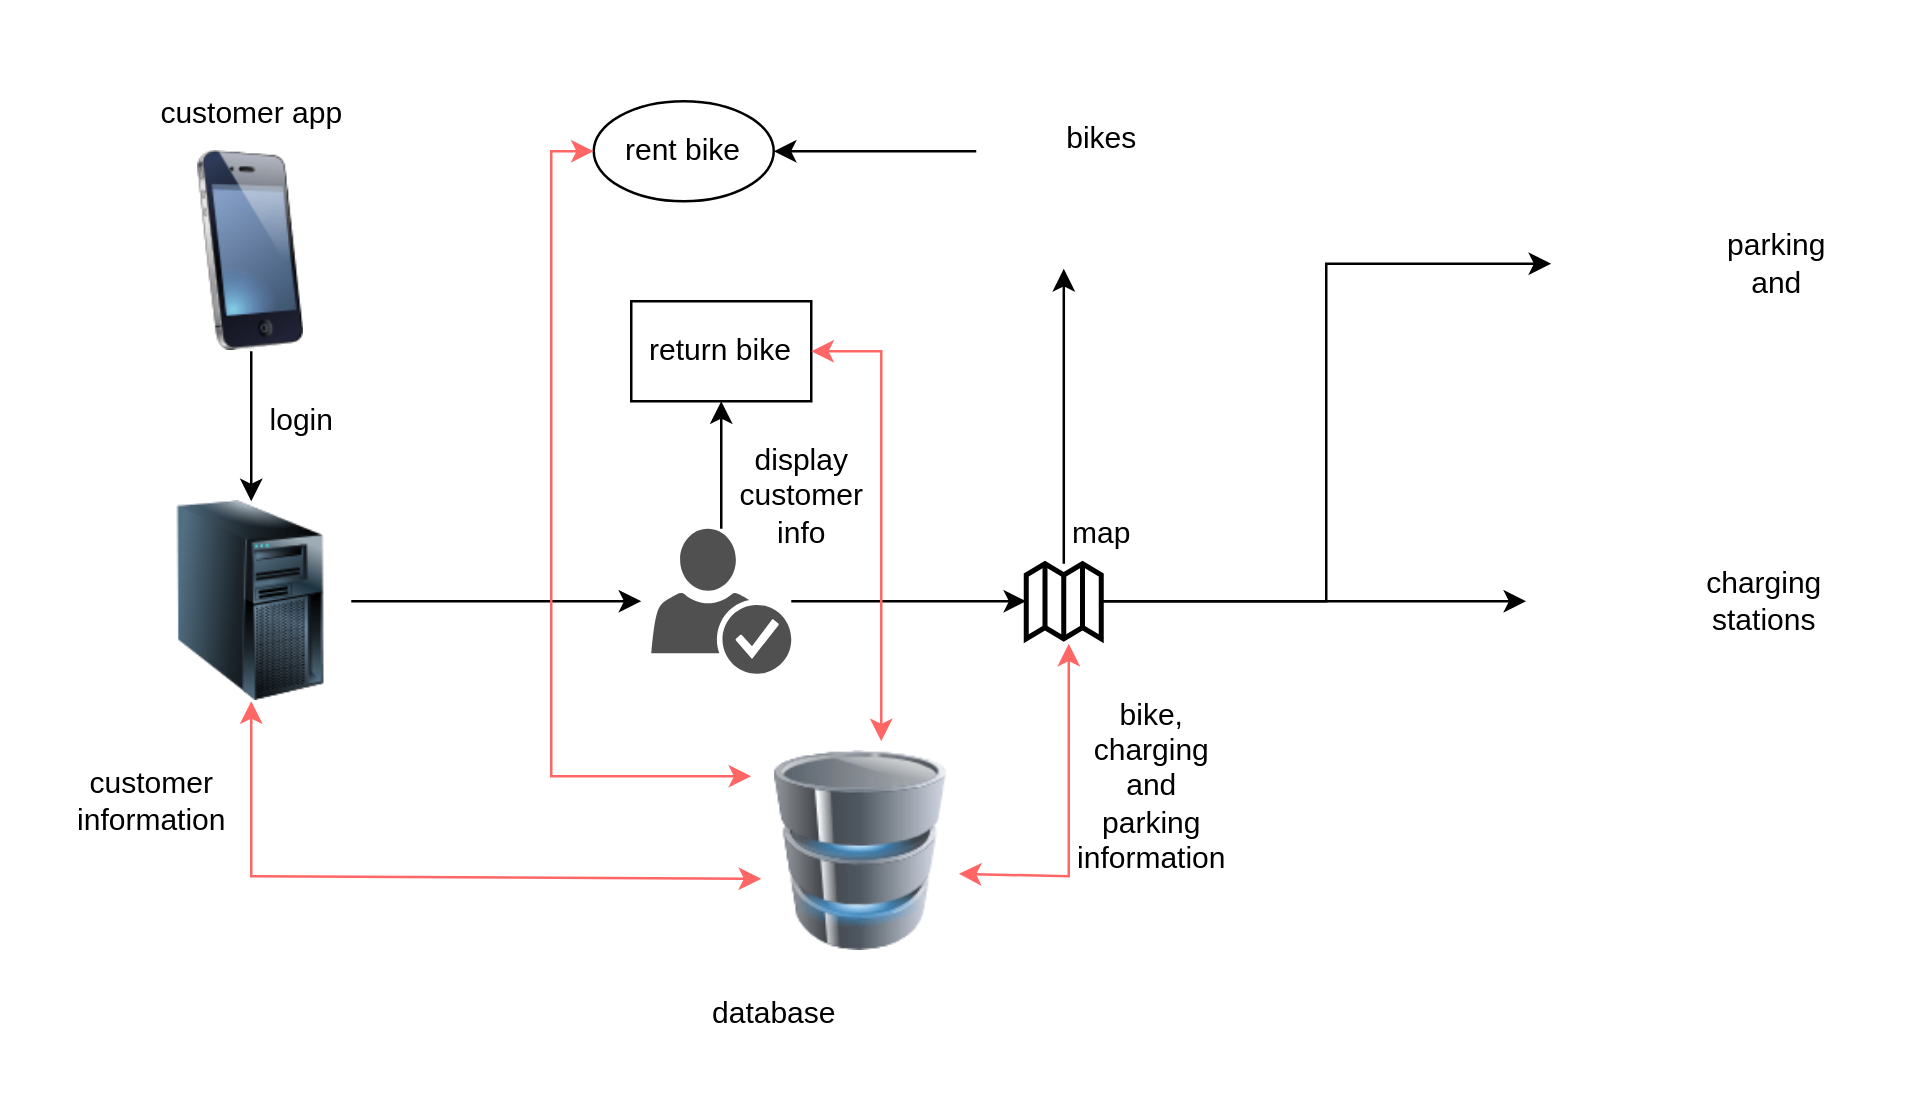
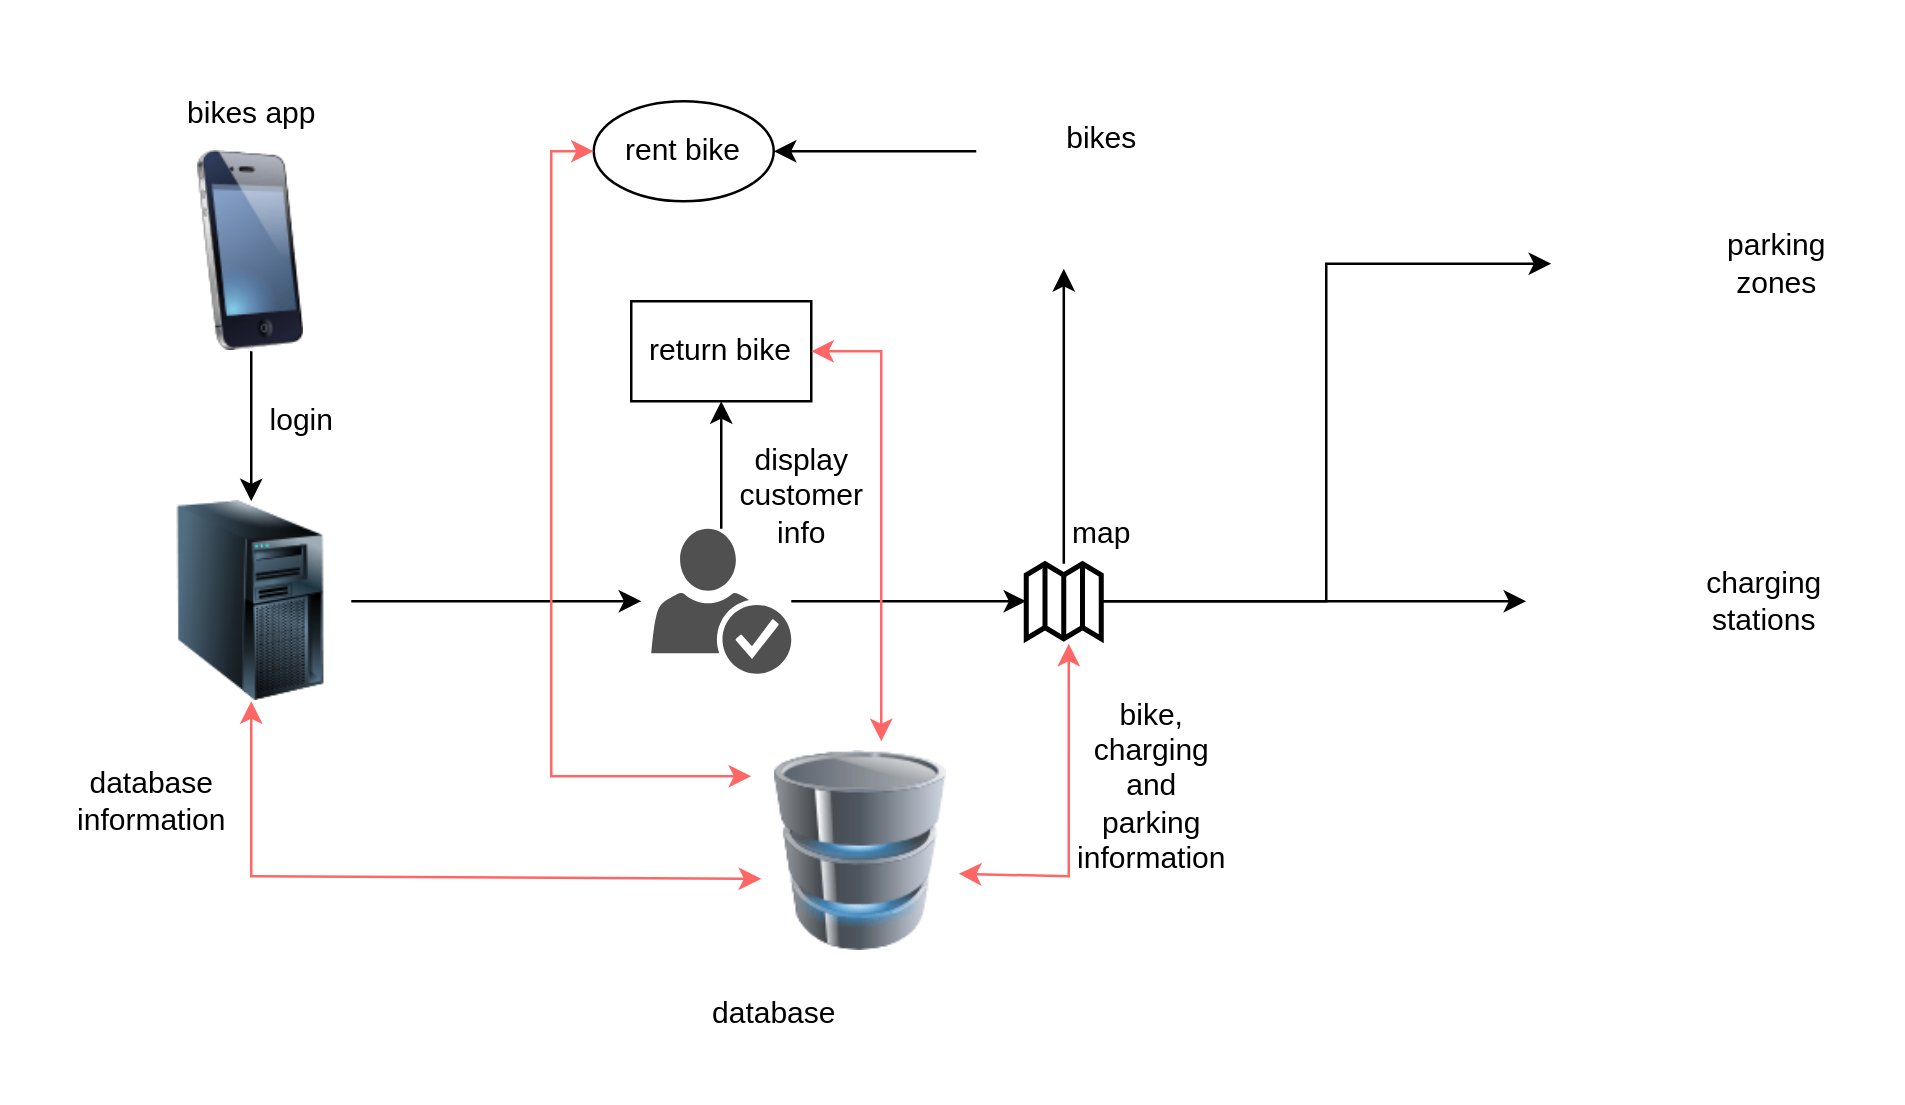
node "customer app": label "customer app" -> "bikes app"
node "parking and": label "parking and" -> "parking zones"
node "customer information": label "customer information" -> "database information"
